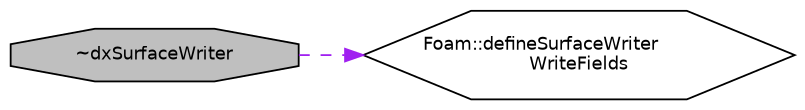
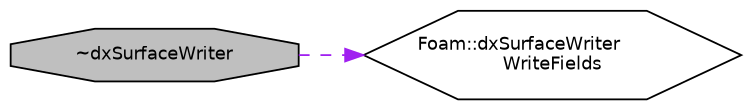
node "Foam::defineSurfaceWriter WriteFields": label "Foam::defineSurfaceWriter WriteFields" -> "Foam::dxSurfaceWriter WriteFields"
